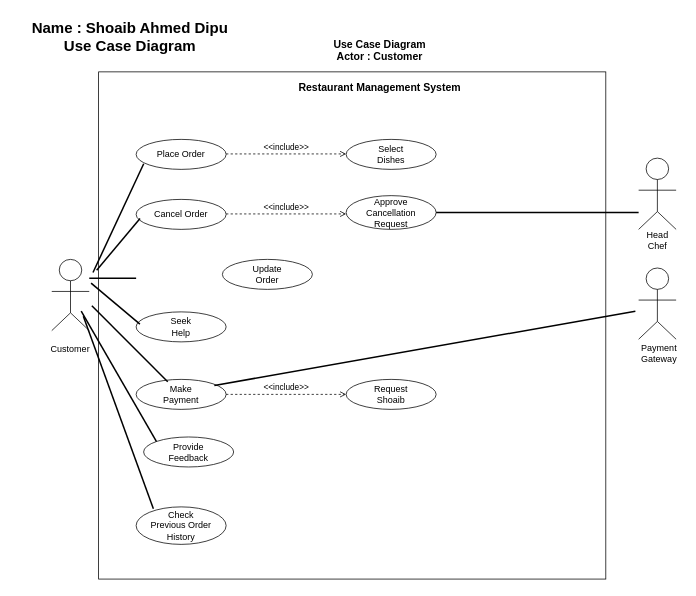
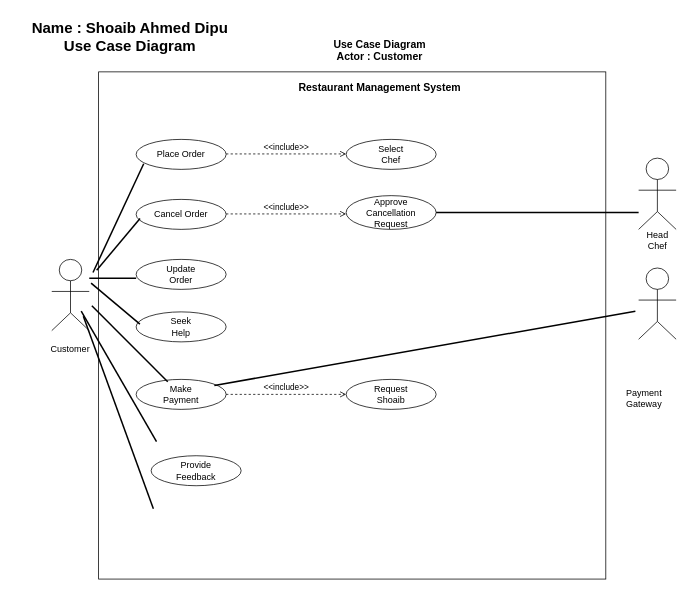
node "Select Dishes": label "Select Dishes" -> "Select Chef"
node "Update Order": moved (267, 274) -> (181, 274)
node "Payment Gateway": moved (659, 353) -> (644, 398)
node "Provide Feedback": moved (189, 452) -> (196, 470)
node "Check Previous Order History": removed
